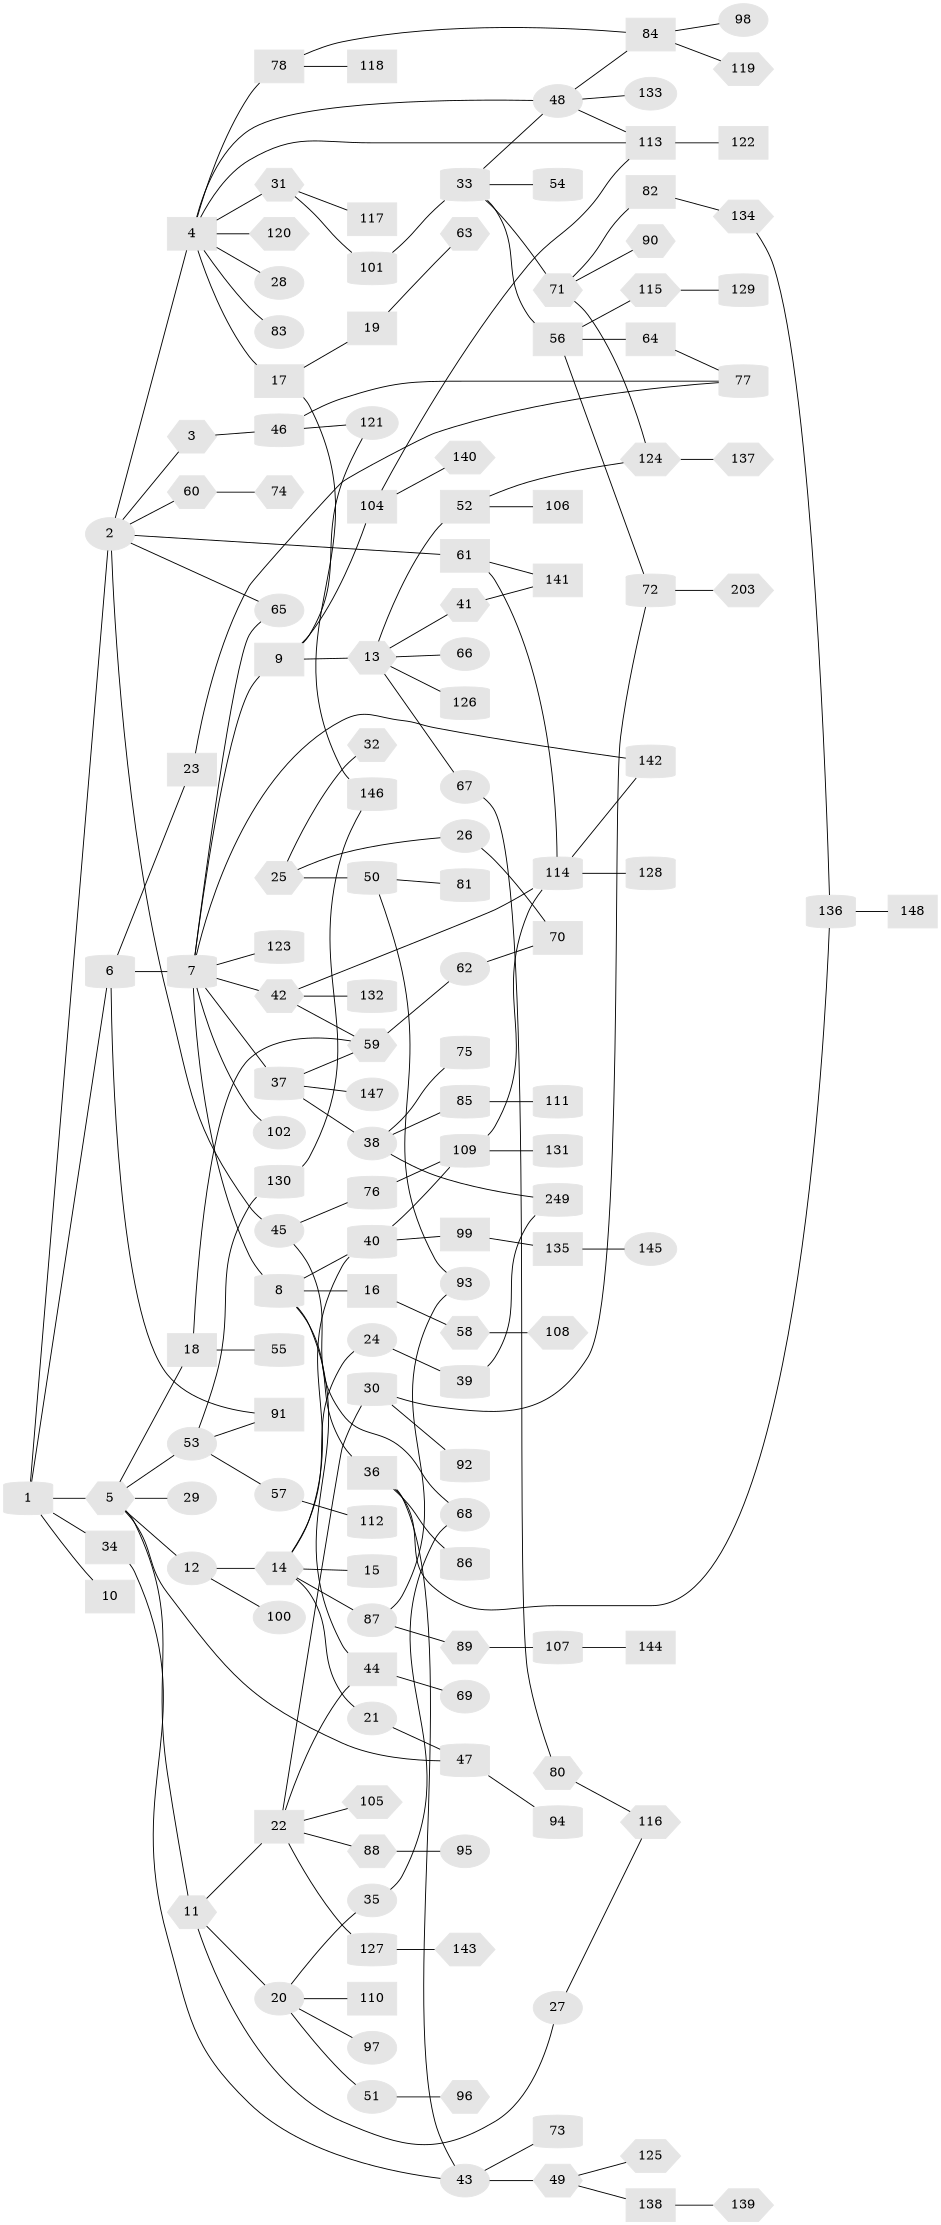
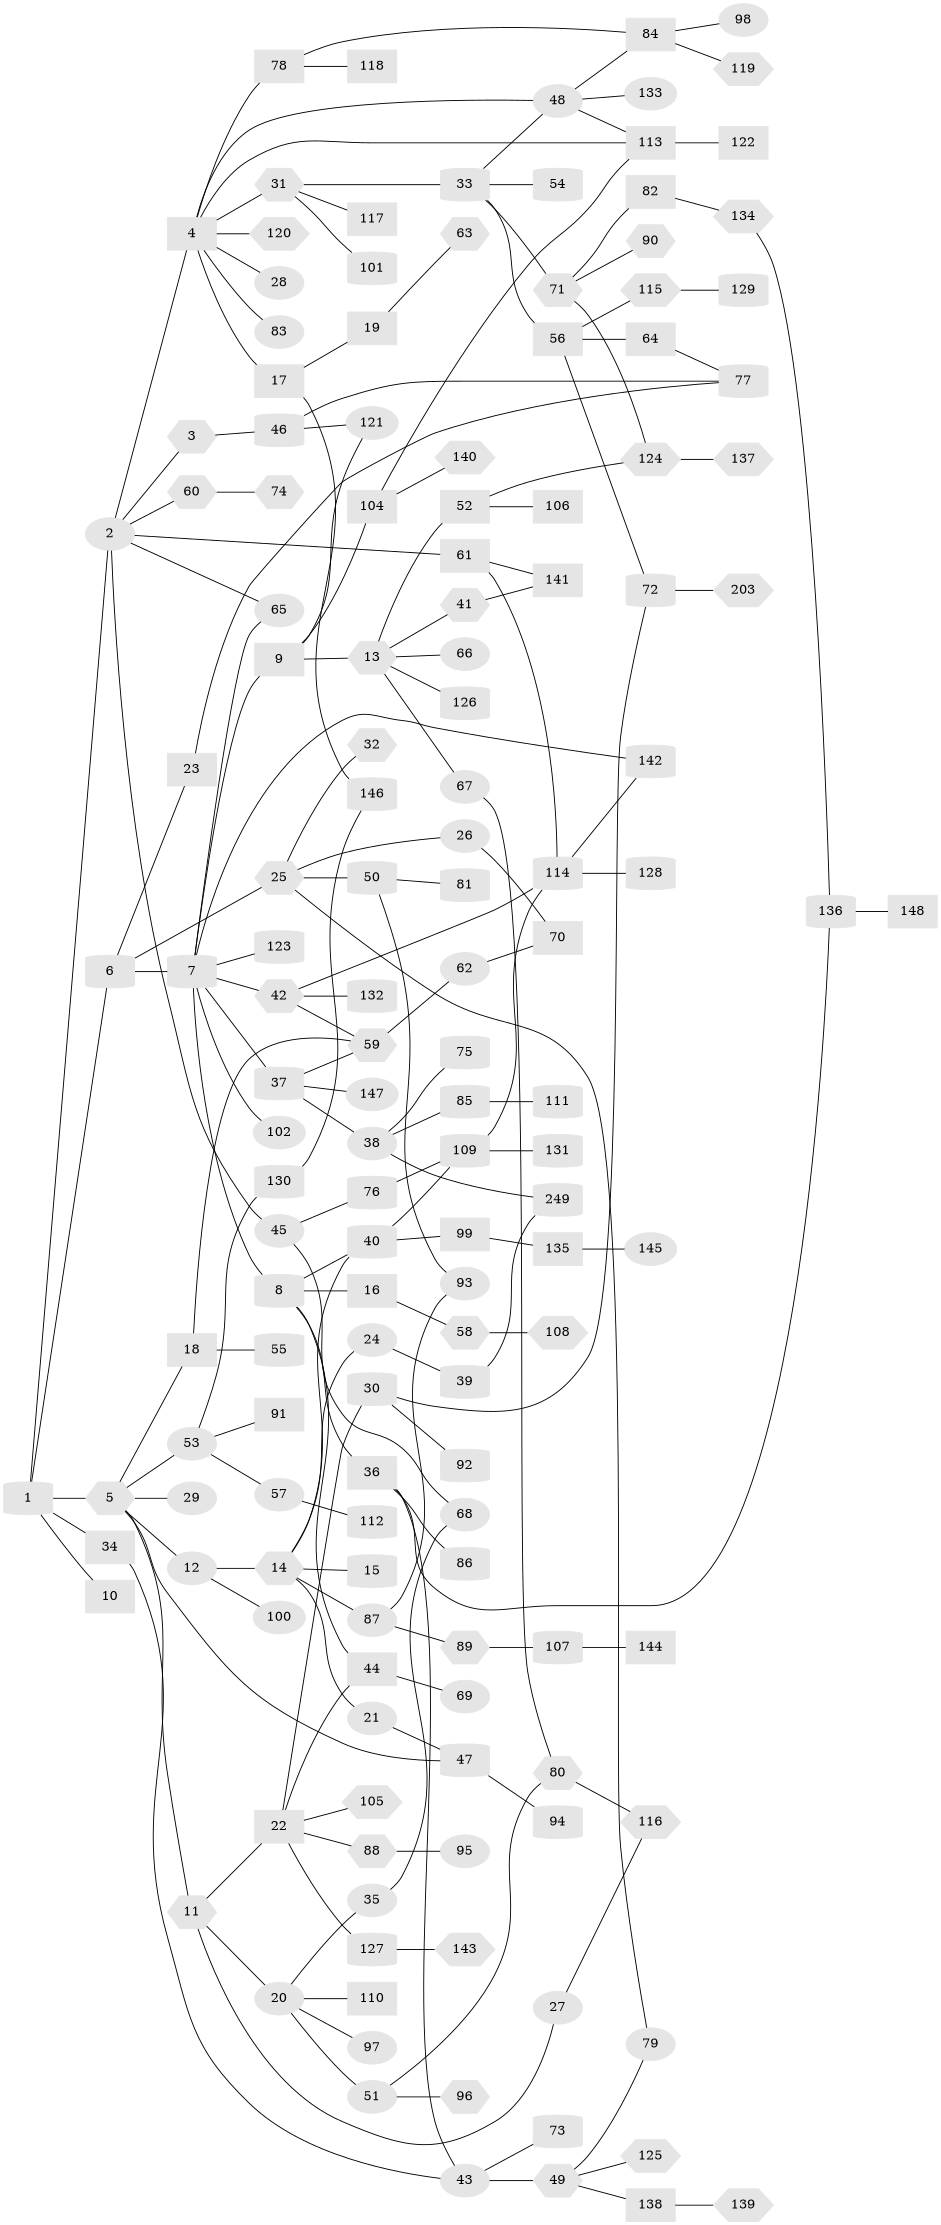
edge "33" -- "101": now "33" -- "31"
edge "6" -- "91": now "6" -- "25"
edge "80" -- "51": added
node "79": added
